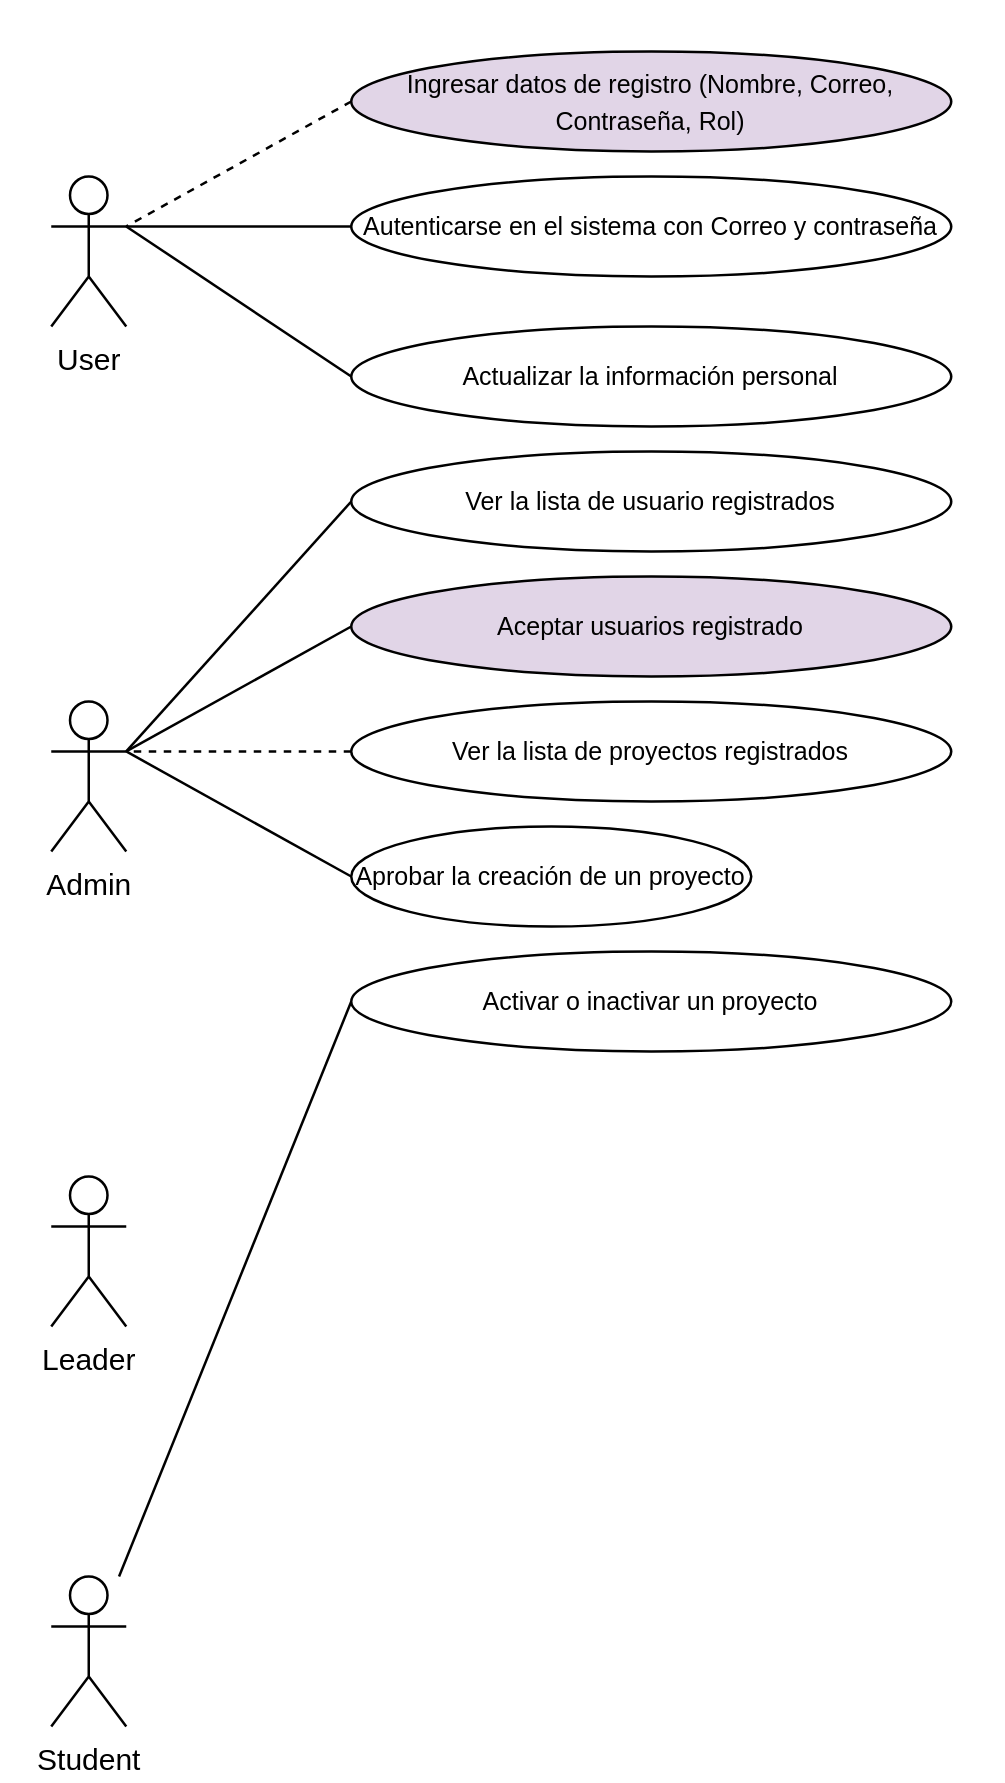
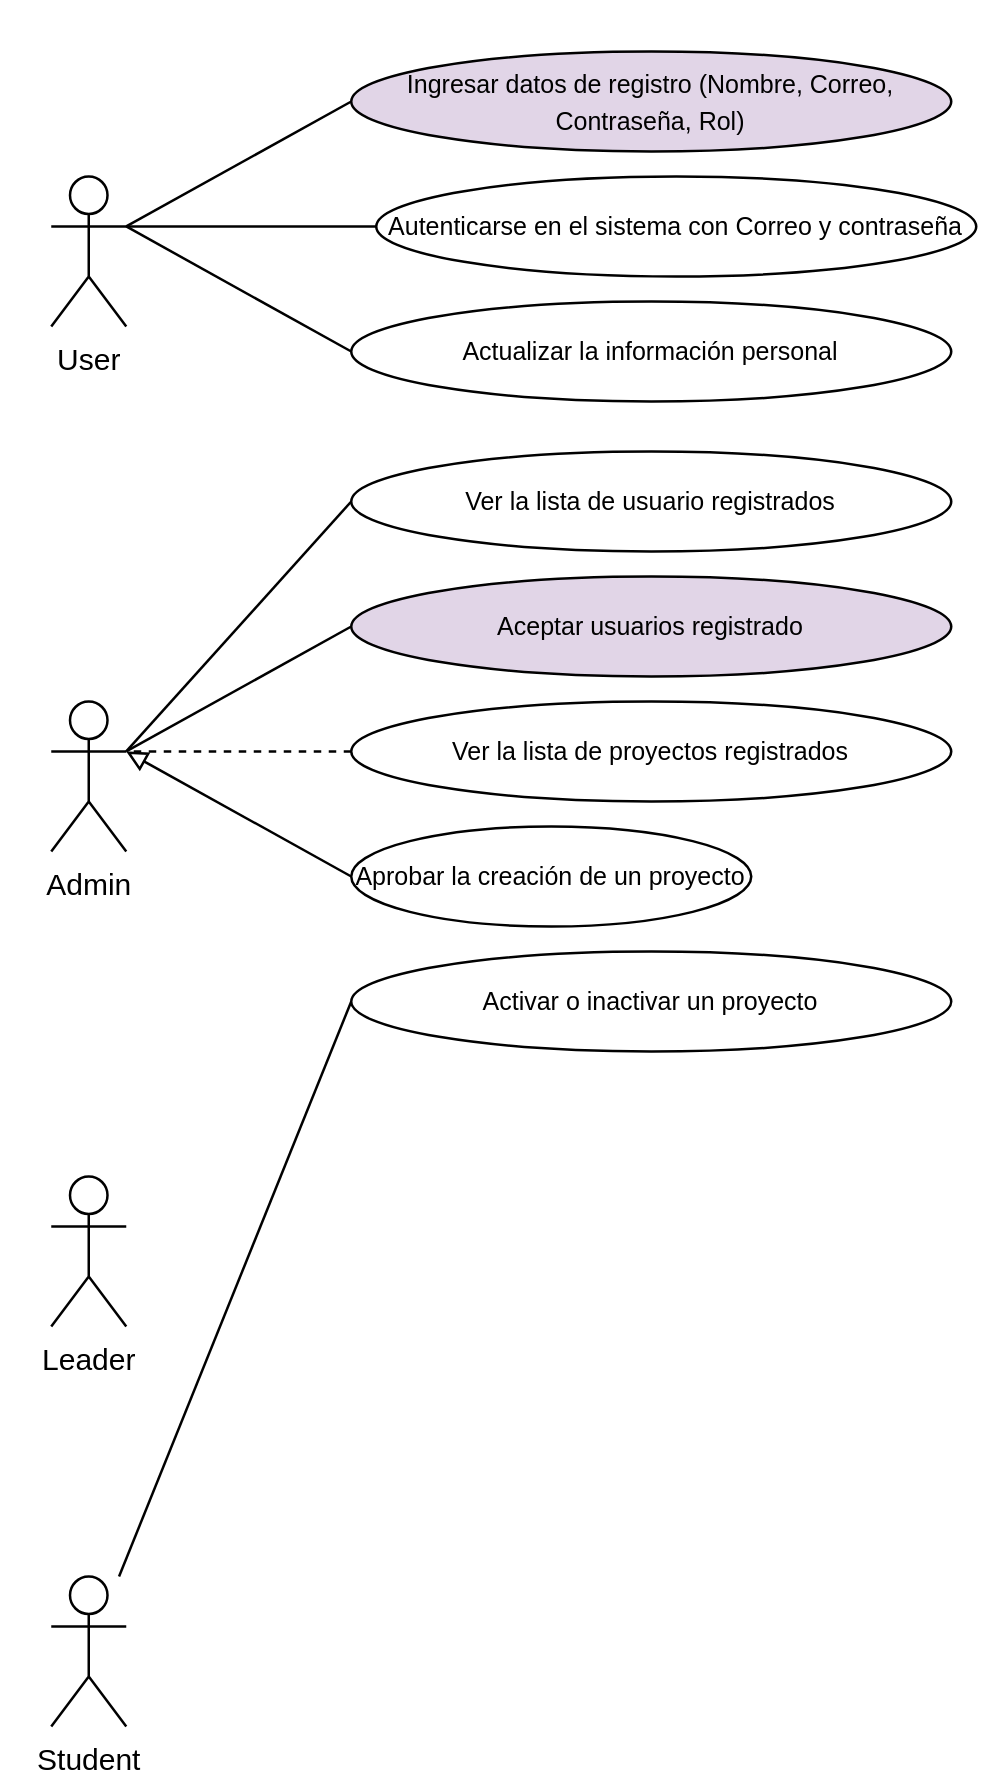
edge "Ingresar datos de registro (Nombre, Correo, Contraseña, Rol)" -- "User": style dashed -> solid
node "Autenticarse en el sistema con Correo y contraseña": moved (651, 226) -> (676, 226)
node "Actualizar la información personal": moved (651, 376) -> (651, 351)
edge "Admin" -- "Aprobar la creación de un proyecto": arrowhead none -> block
